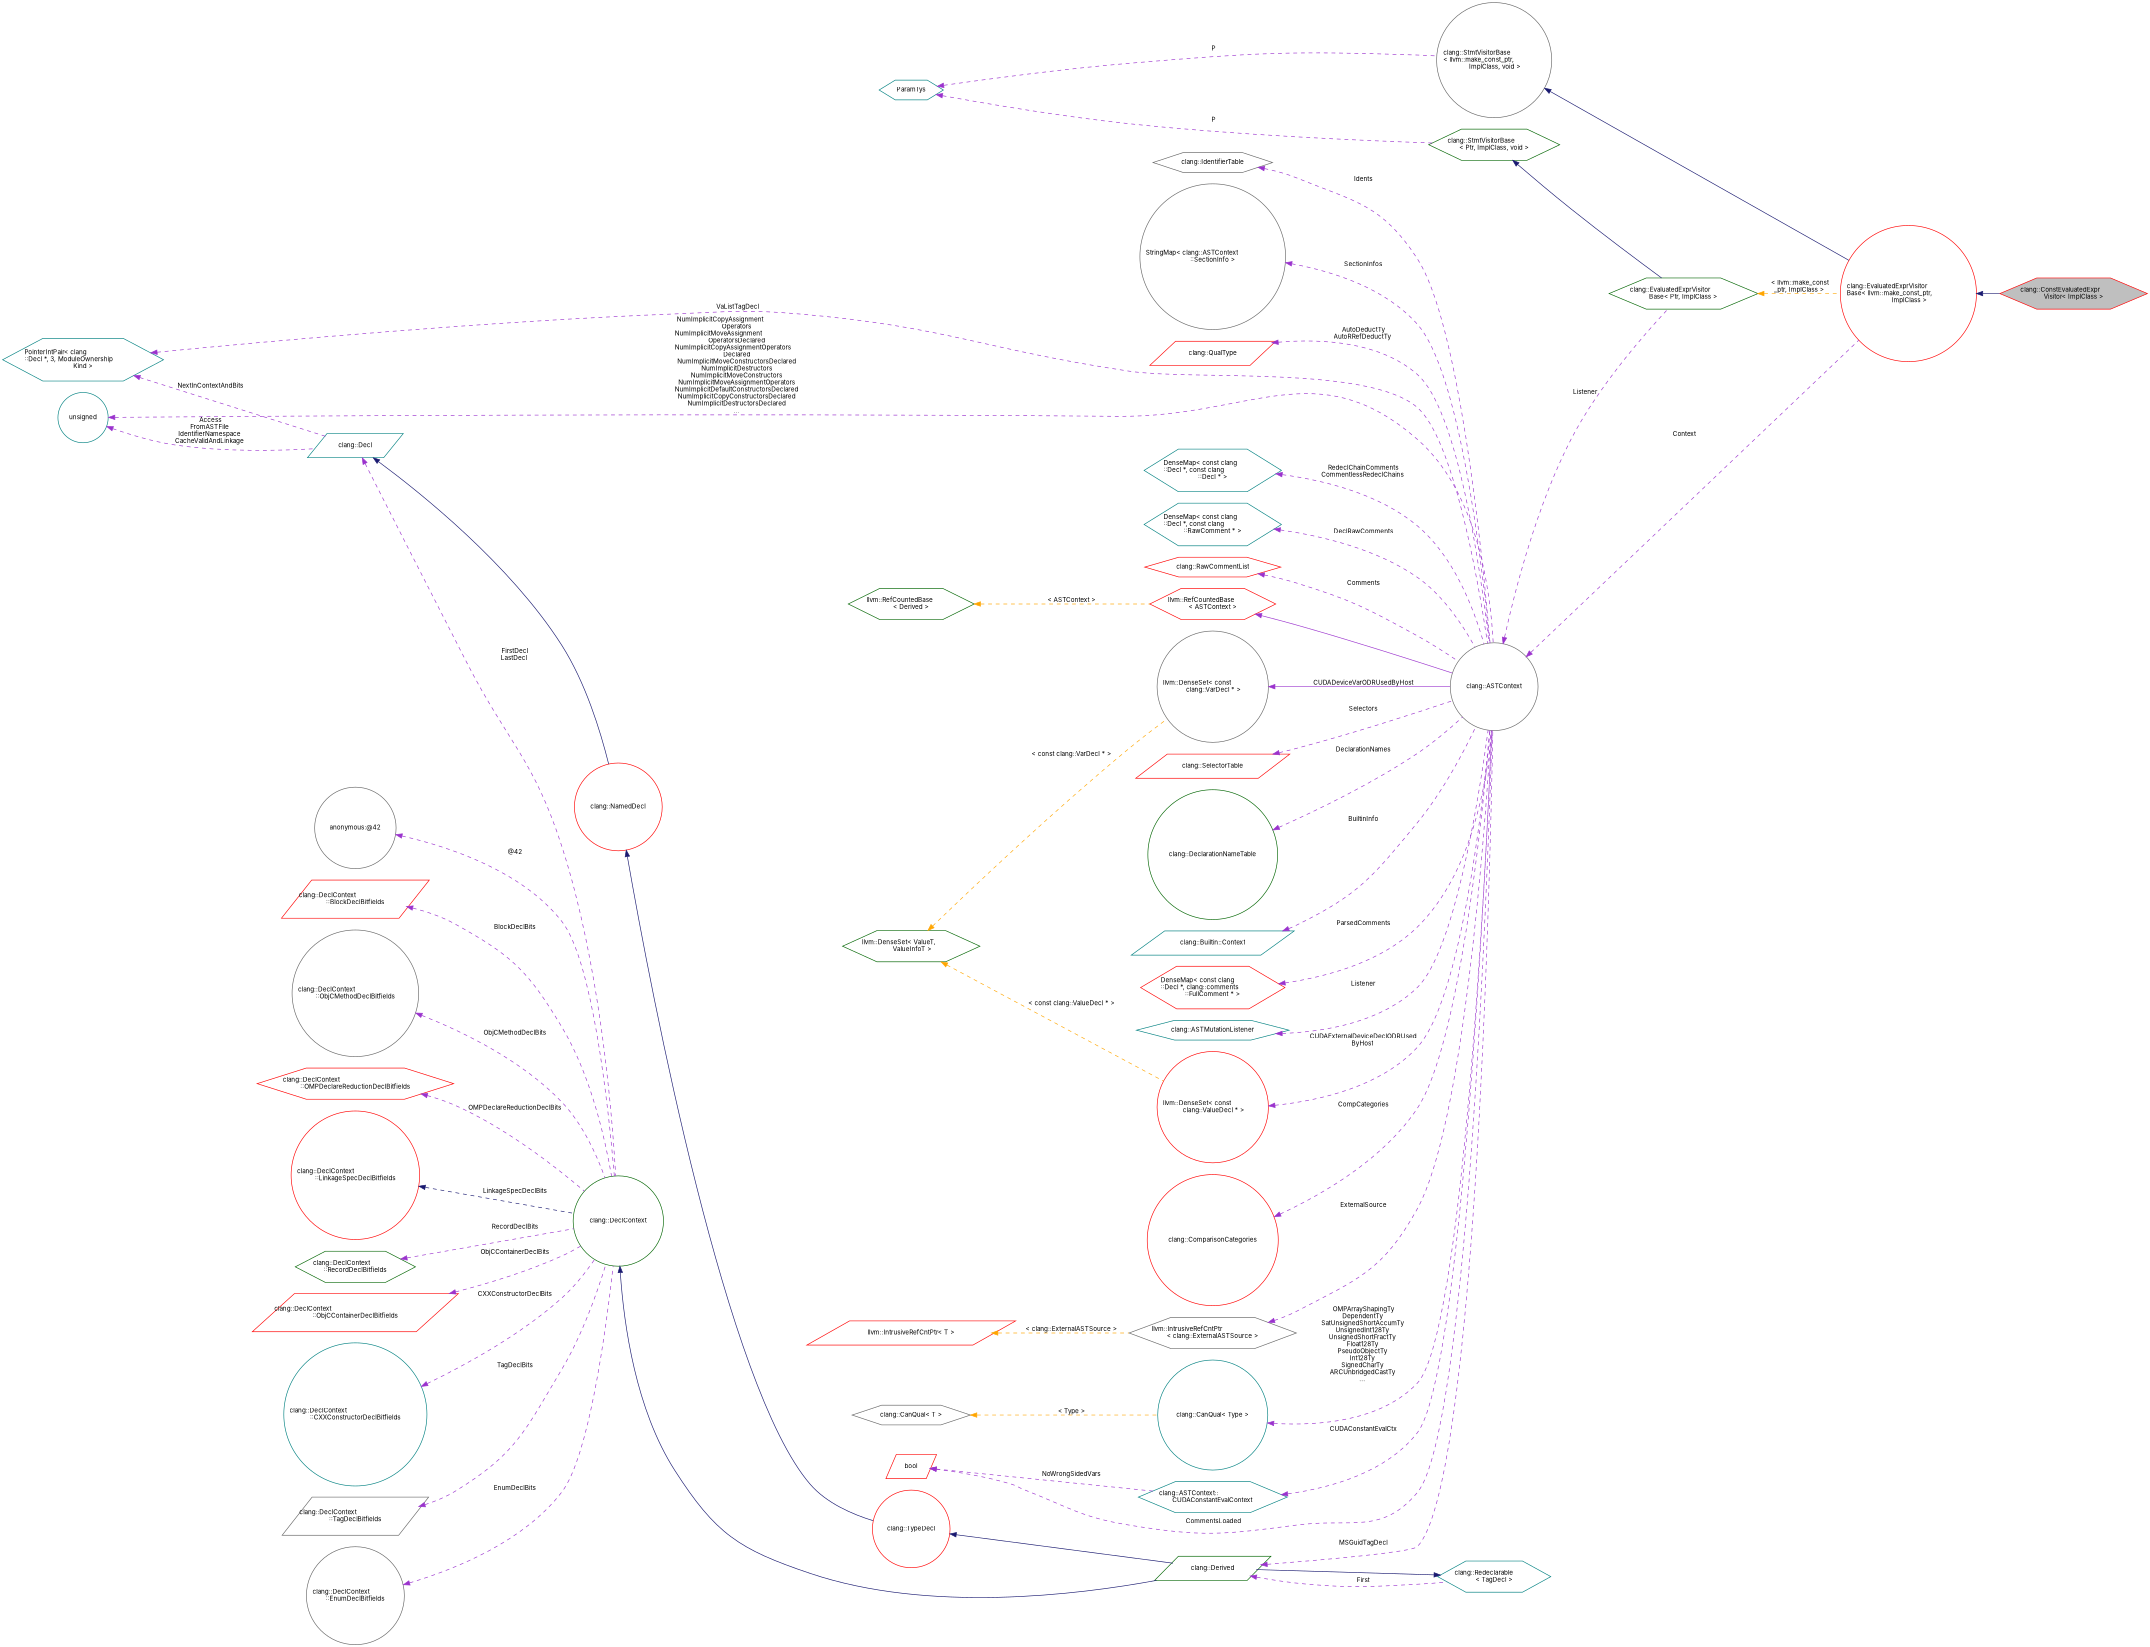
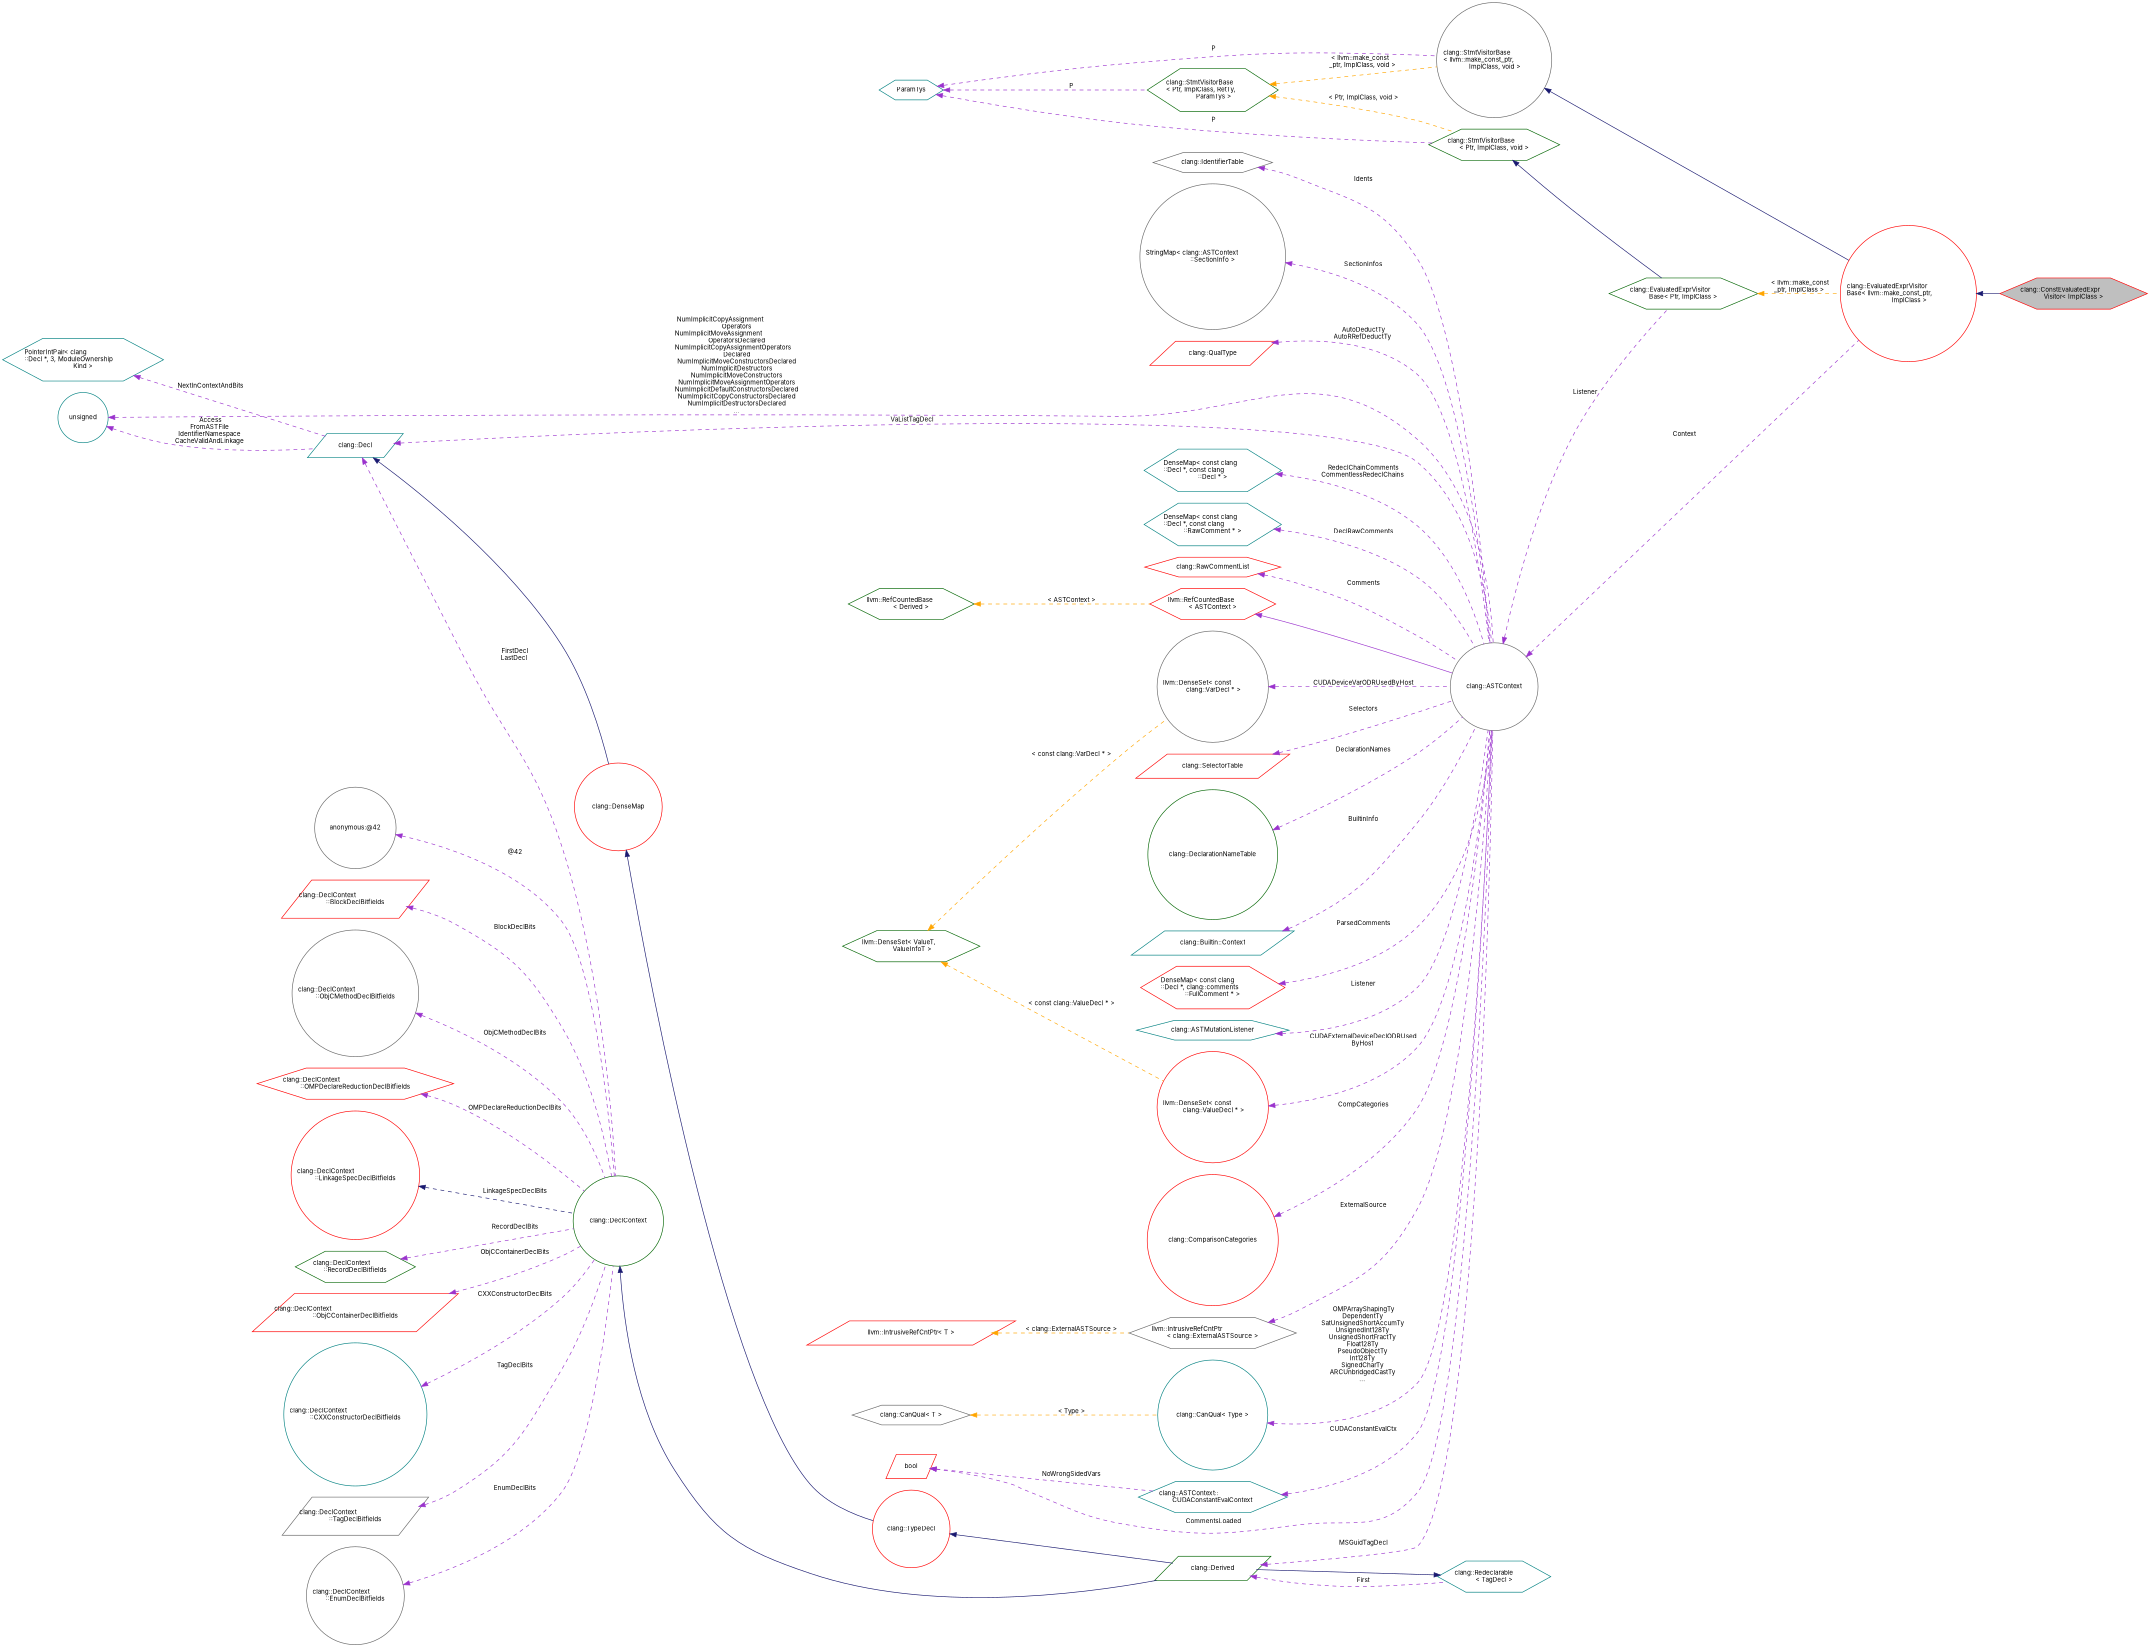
node "clang::StmtVisitorBase < Ptr, ImplClass, RetTy, ParamTys >": added
edge "clang::ASTContext" -> "PointerIntPair< clang ::Decl *, 3, ModuleOwnership Kind >": now "clang::ASTContext" -> "clang::Decl"
edge "clang::ASTContext" -> "llvm::DenseSet< const clang::VarDecl * >": style solid -> dashed
node "clang::NamedDecl": label "clang::NamedDecl" -> "clang::DenseMap"
